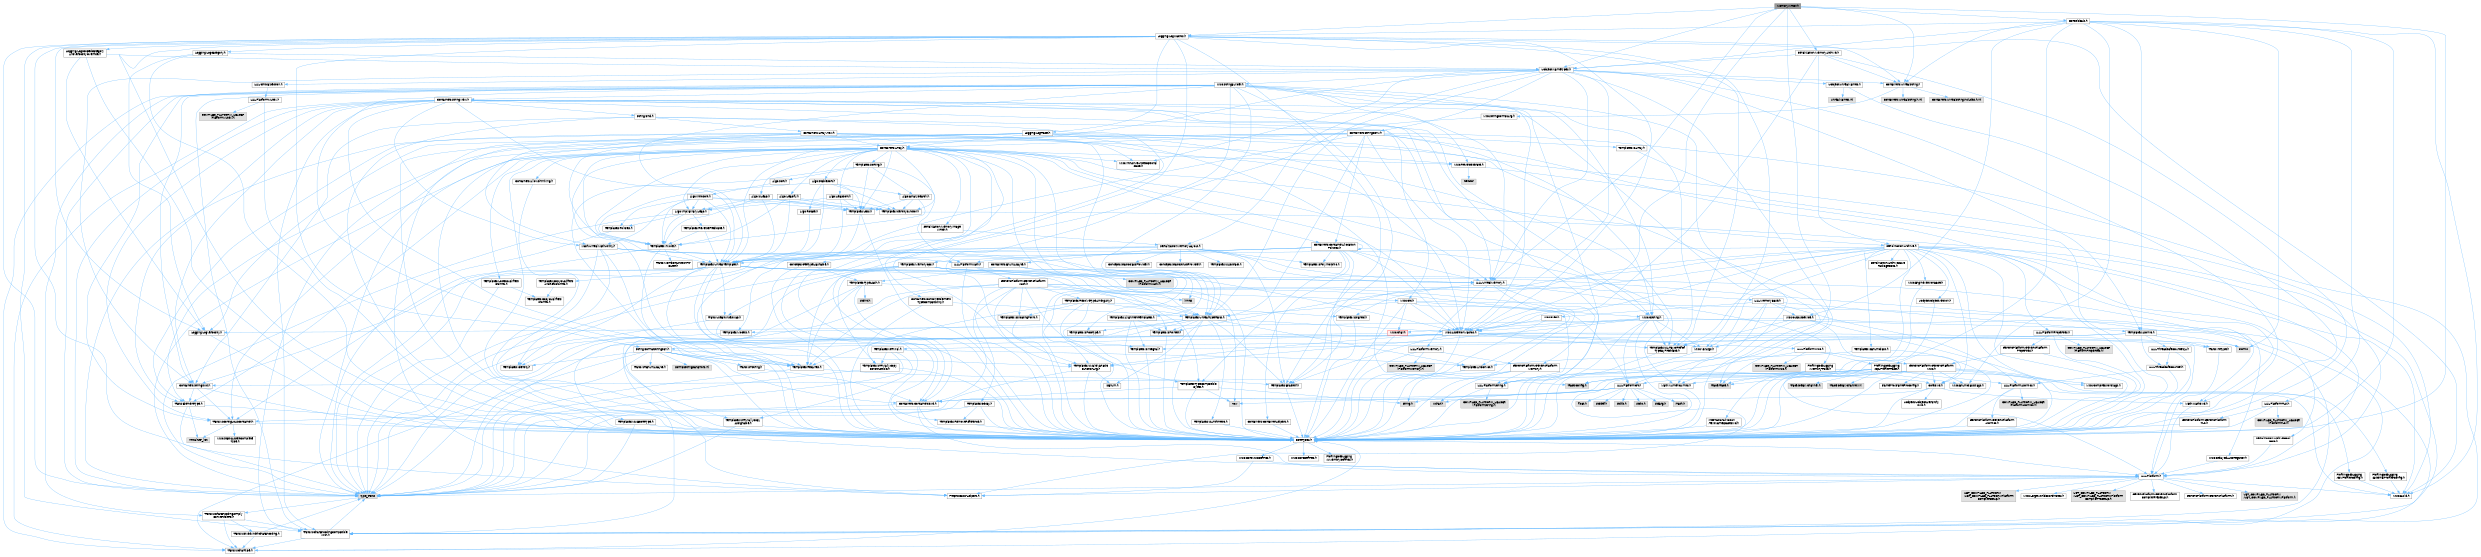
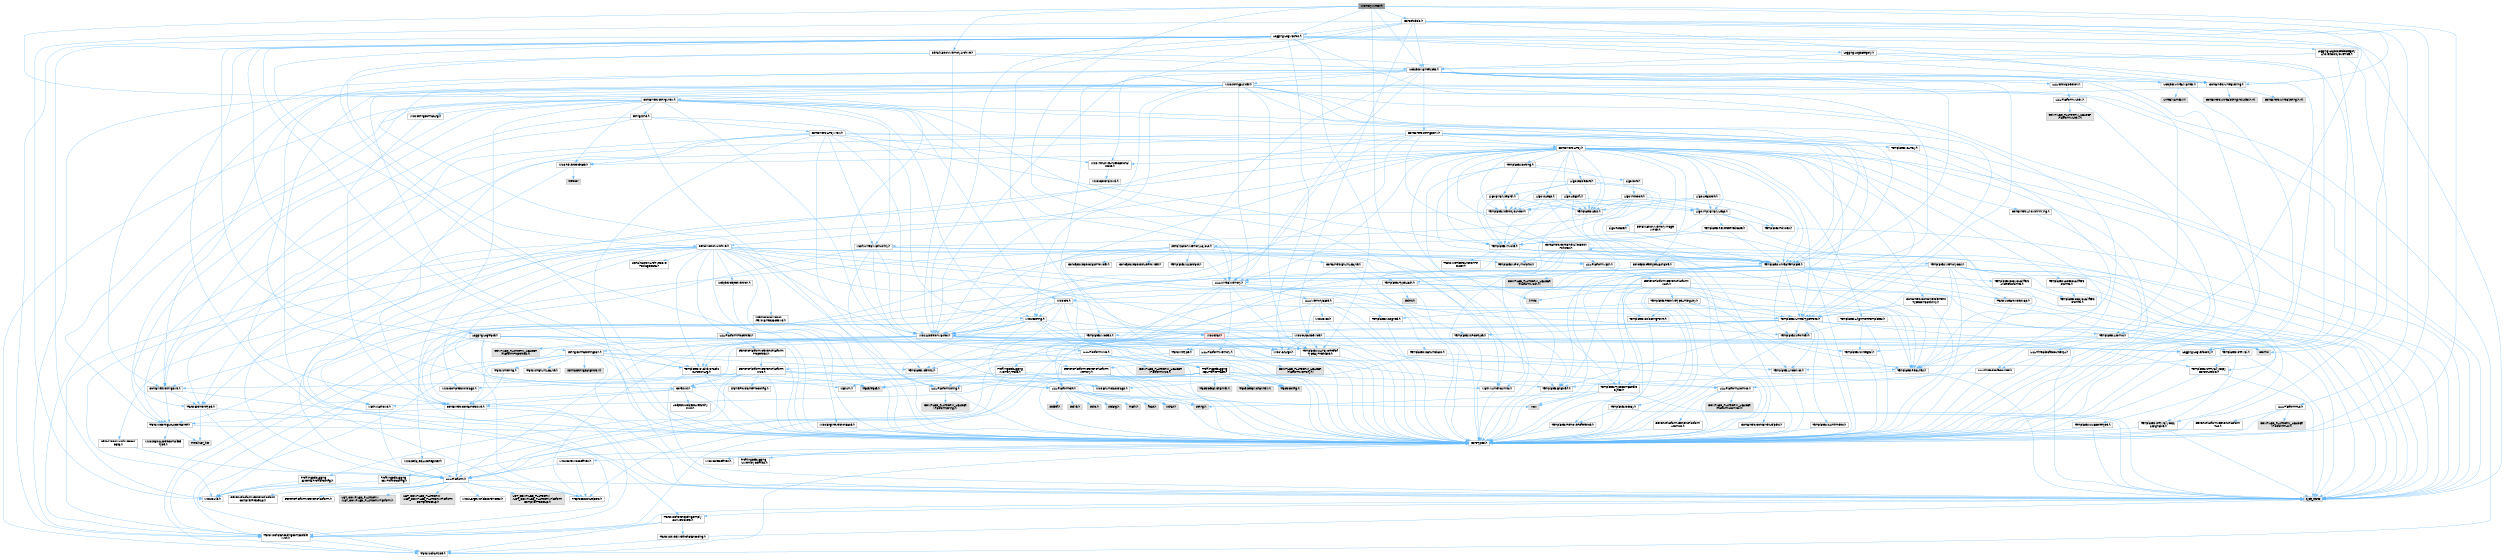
edge "Logging/LogTrace.h" -> "Containers/Array.h": removed
node "Misc/OptionalFwd.h": added
